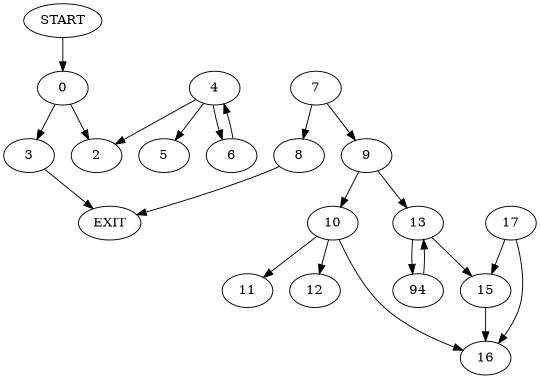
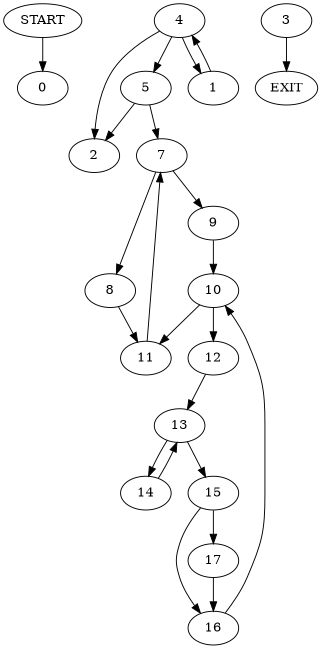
edge "5" -> "7": added
edge "0" -> "3": removed
edge "0" -> "2": now "5" -> "2"
node "6": label "6" -> "1"
edge "9" -> "13": now "12" -> "13"
edge "8" -> "EXIT": now "8" -> "11"
edge "17" -> "15": reversed
edge "11" -> "7": added
node "94": label "94" -> "14"
edge "10" -> "16": reversed
